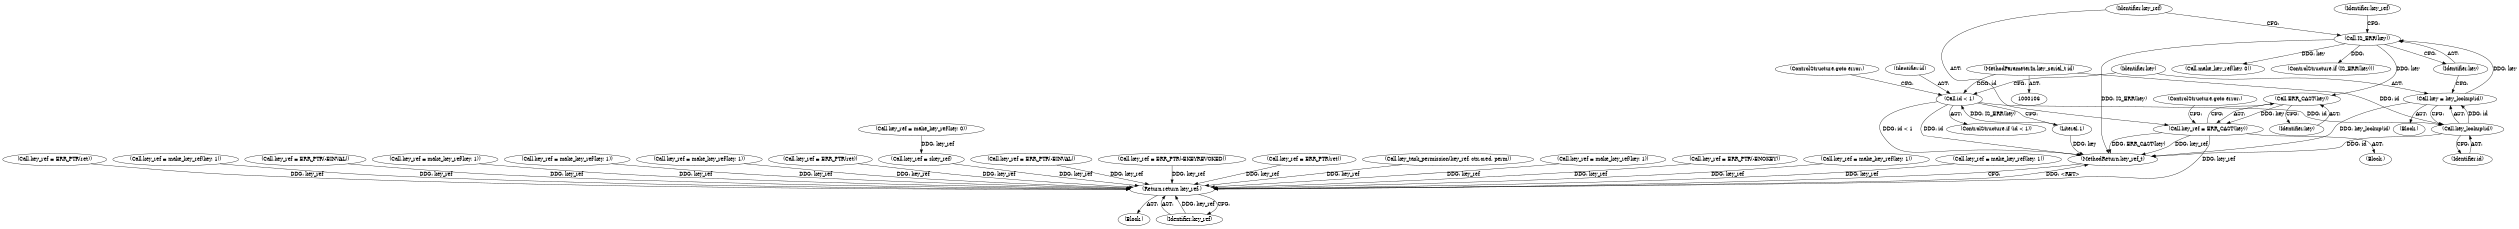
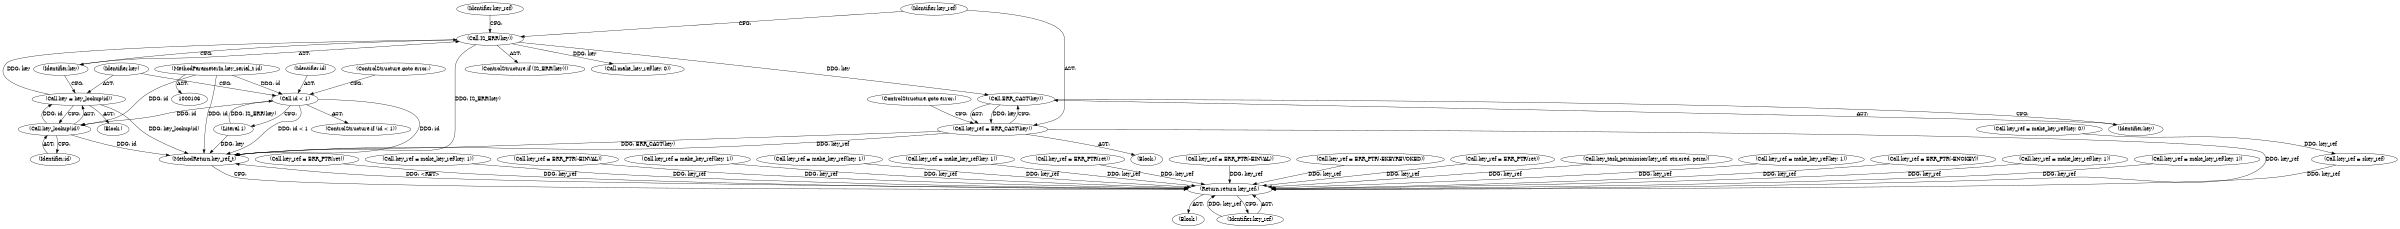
edge "(Call,IS_ERR(key))" -> "(ControlStructure,if (IS_ERR(key)))": label "DDG: " -> "AST: "
edge "(MethodParameterIn,key_serial_t id)" -> "(MethodReturn,key_ref_t)": added, label "DDG: id"
